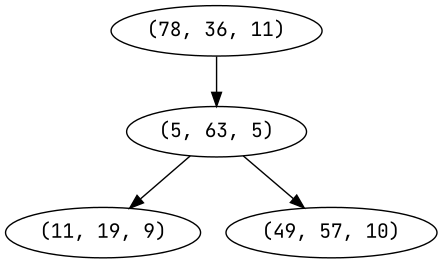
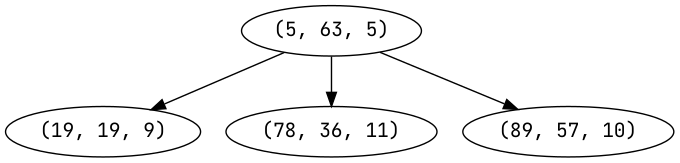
edge "(78, 36, 11)" -> "(5, 63, 5)": reversed
node "(11, 19, 9)": label "(11, 19, 9)" -> "(19, 19, 9)"
node "(49, 57, 10)": label "(49, 57, 10)" -> "(89, 57, 10)"
